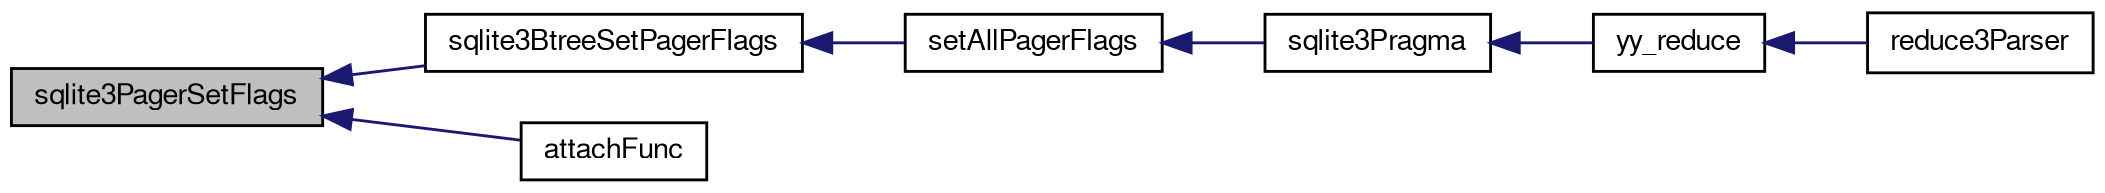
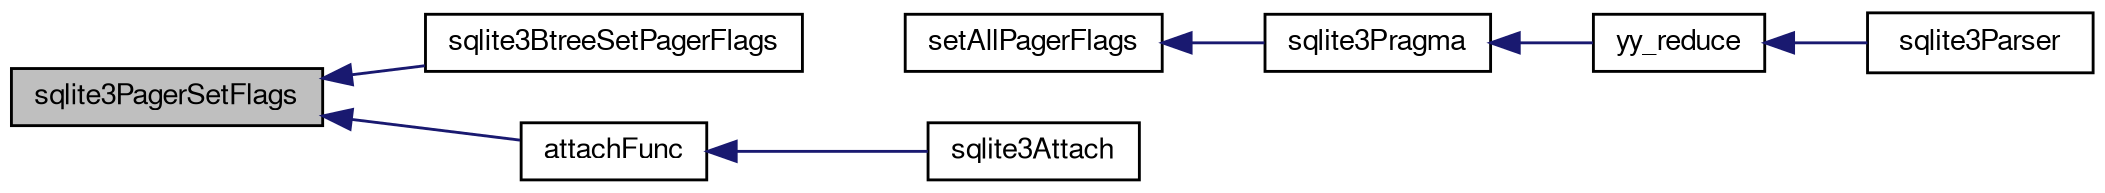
edge "setAllPagerFlags" -> "sqlite3BtreeSetPagerFlags": removed
node "reduce3Parser": label "reduce3Parser" -> "sqlite3Parser"
node "sqlite3Attach": added
